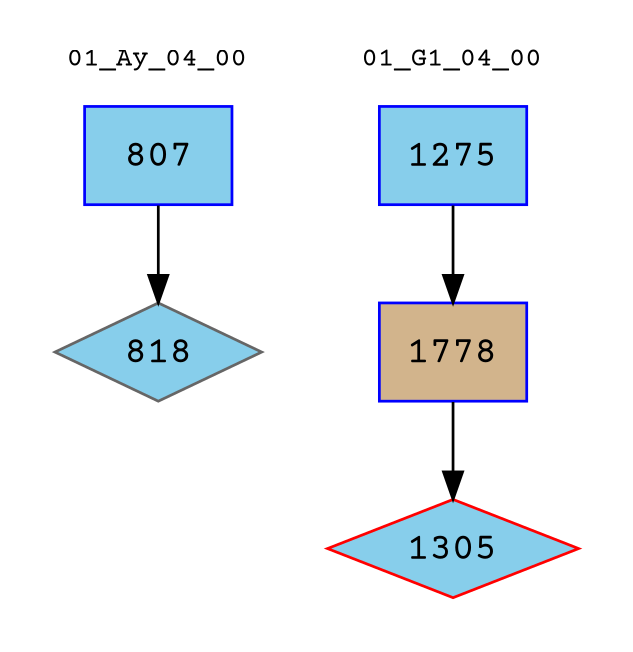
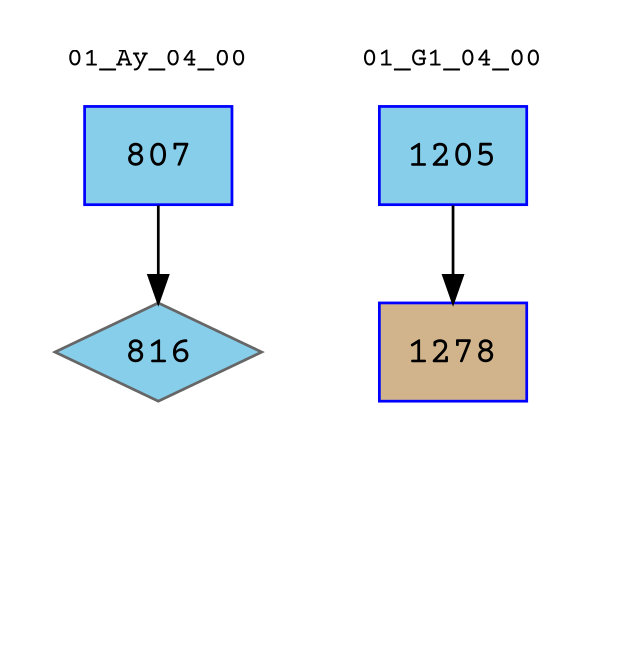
node "1275": label "1275" -> "1205"
node "818": label "818" -> "816"
node "1778": label "1778" -> "1278"
node "1305": removed
